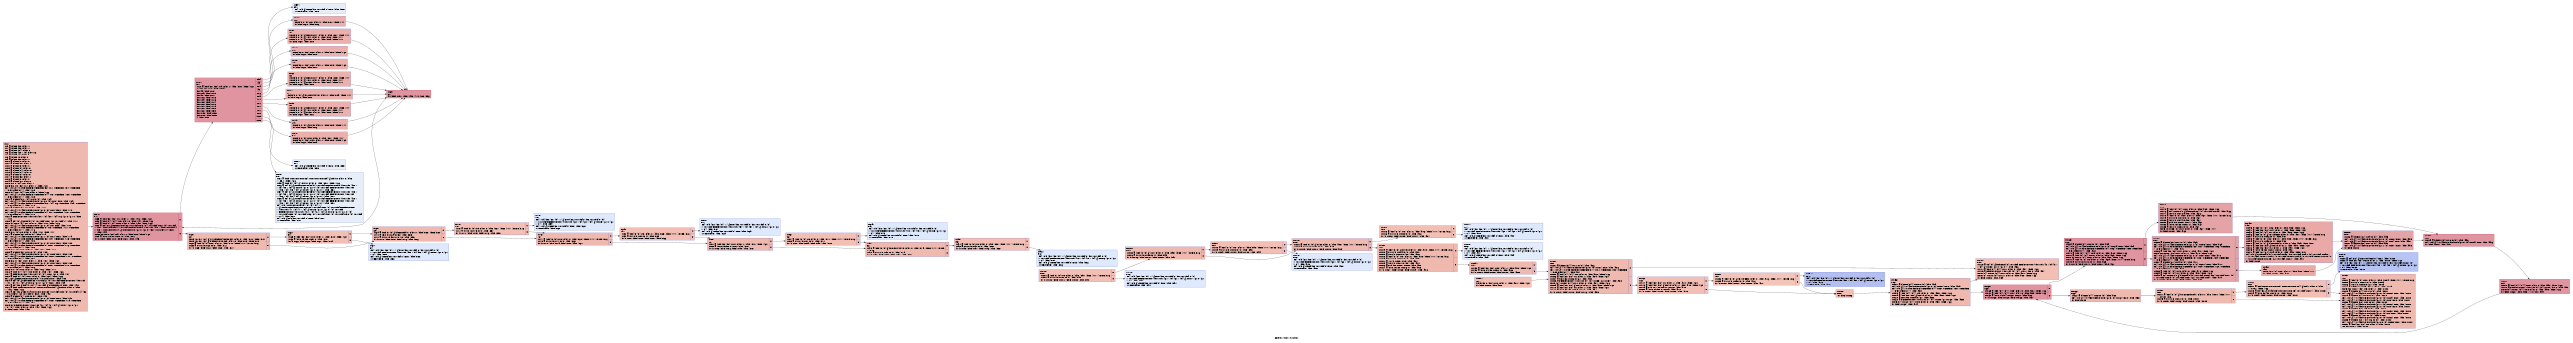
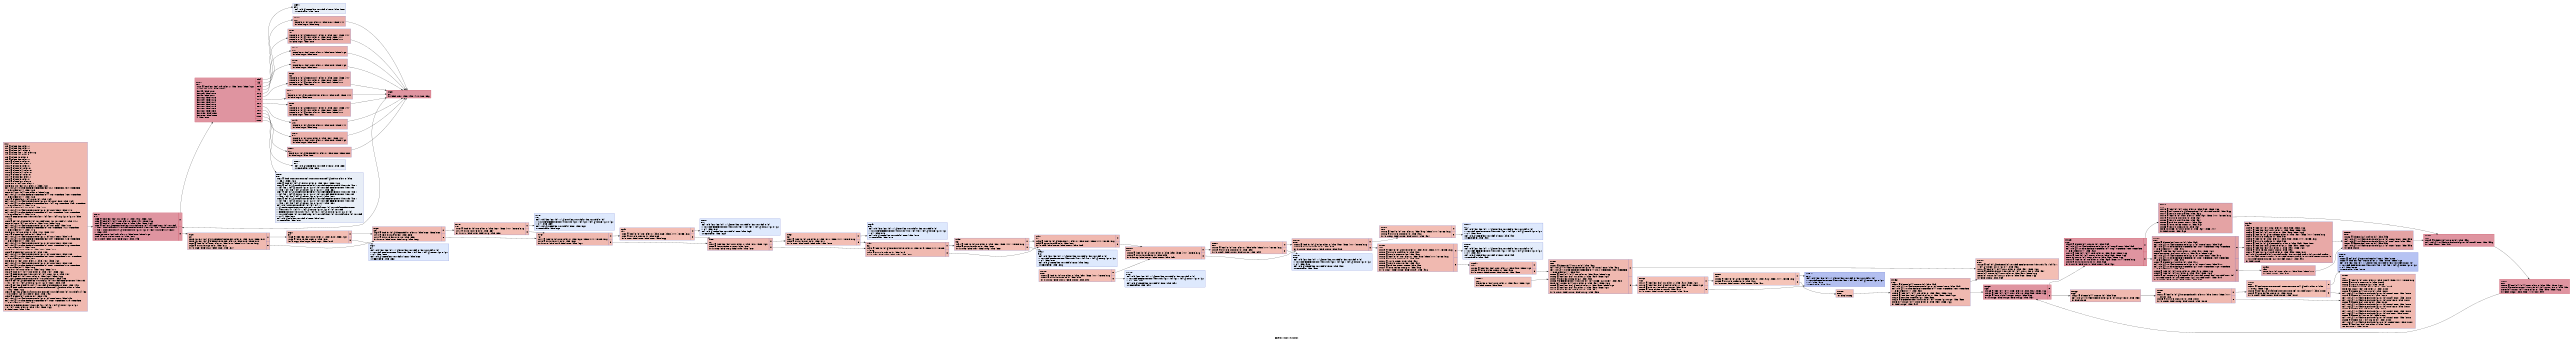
node "%51:": added
node "%97:": added
edge "%146:" -> "%155:": now "%146:" -> "%154:"
